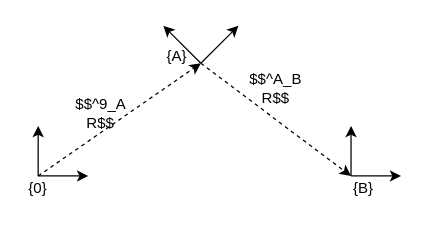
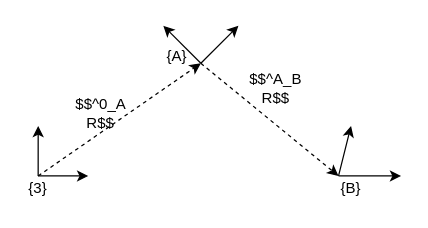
node "$$^9_A R$$": label "$$^9_A R$$" -> "$$^0_A R$$"
node "{0}": label "{0}" -> "{3}"
node "{B}": moved (363, 188) -> (351, 188)
